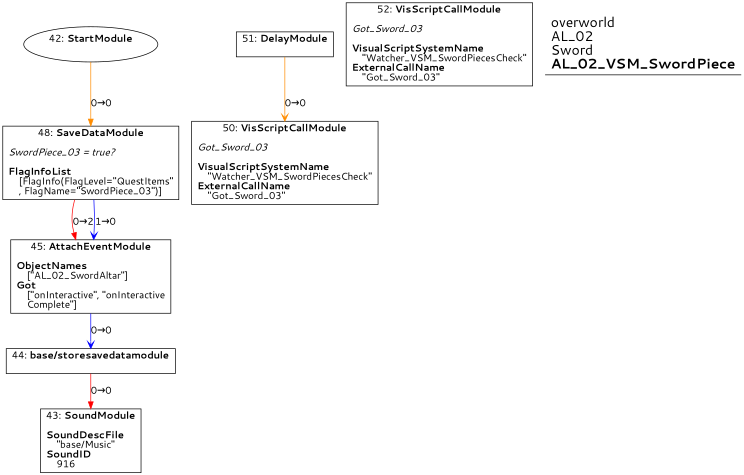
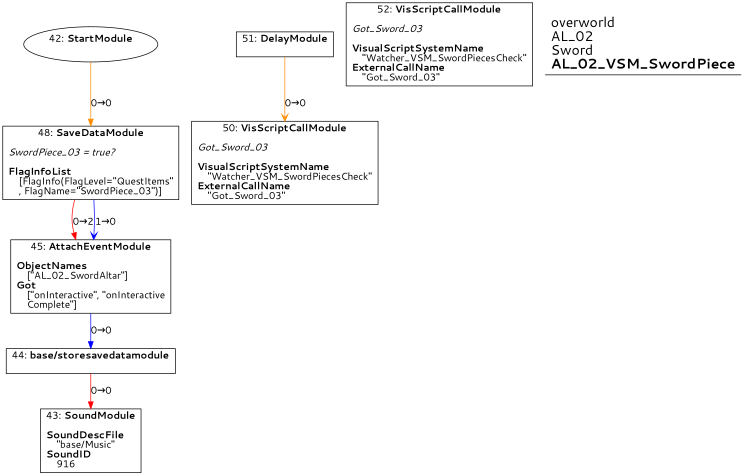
edge "45:" -> "44:": arrowhead vee -> normal
